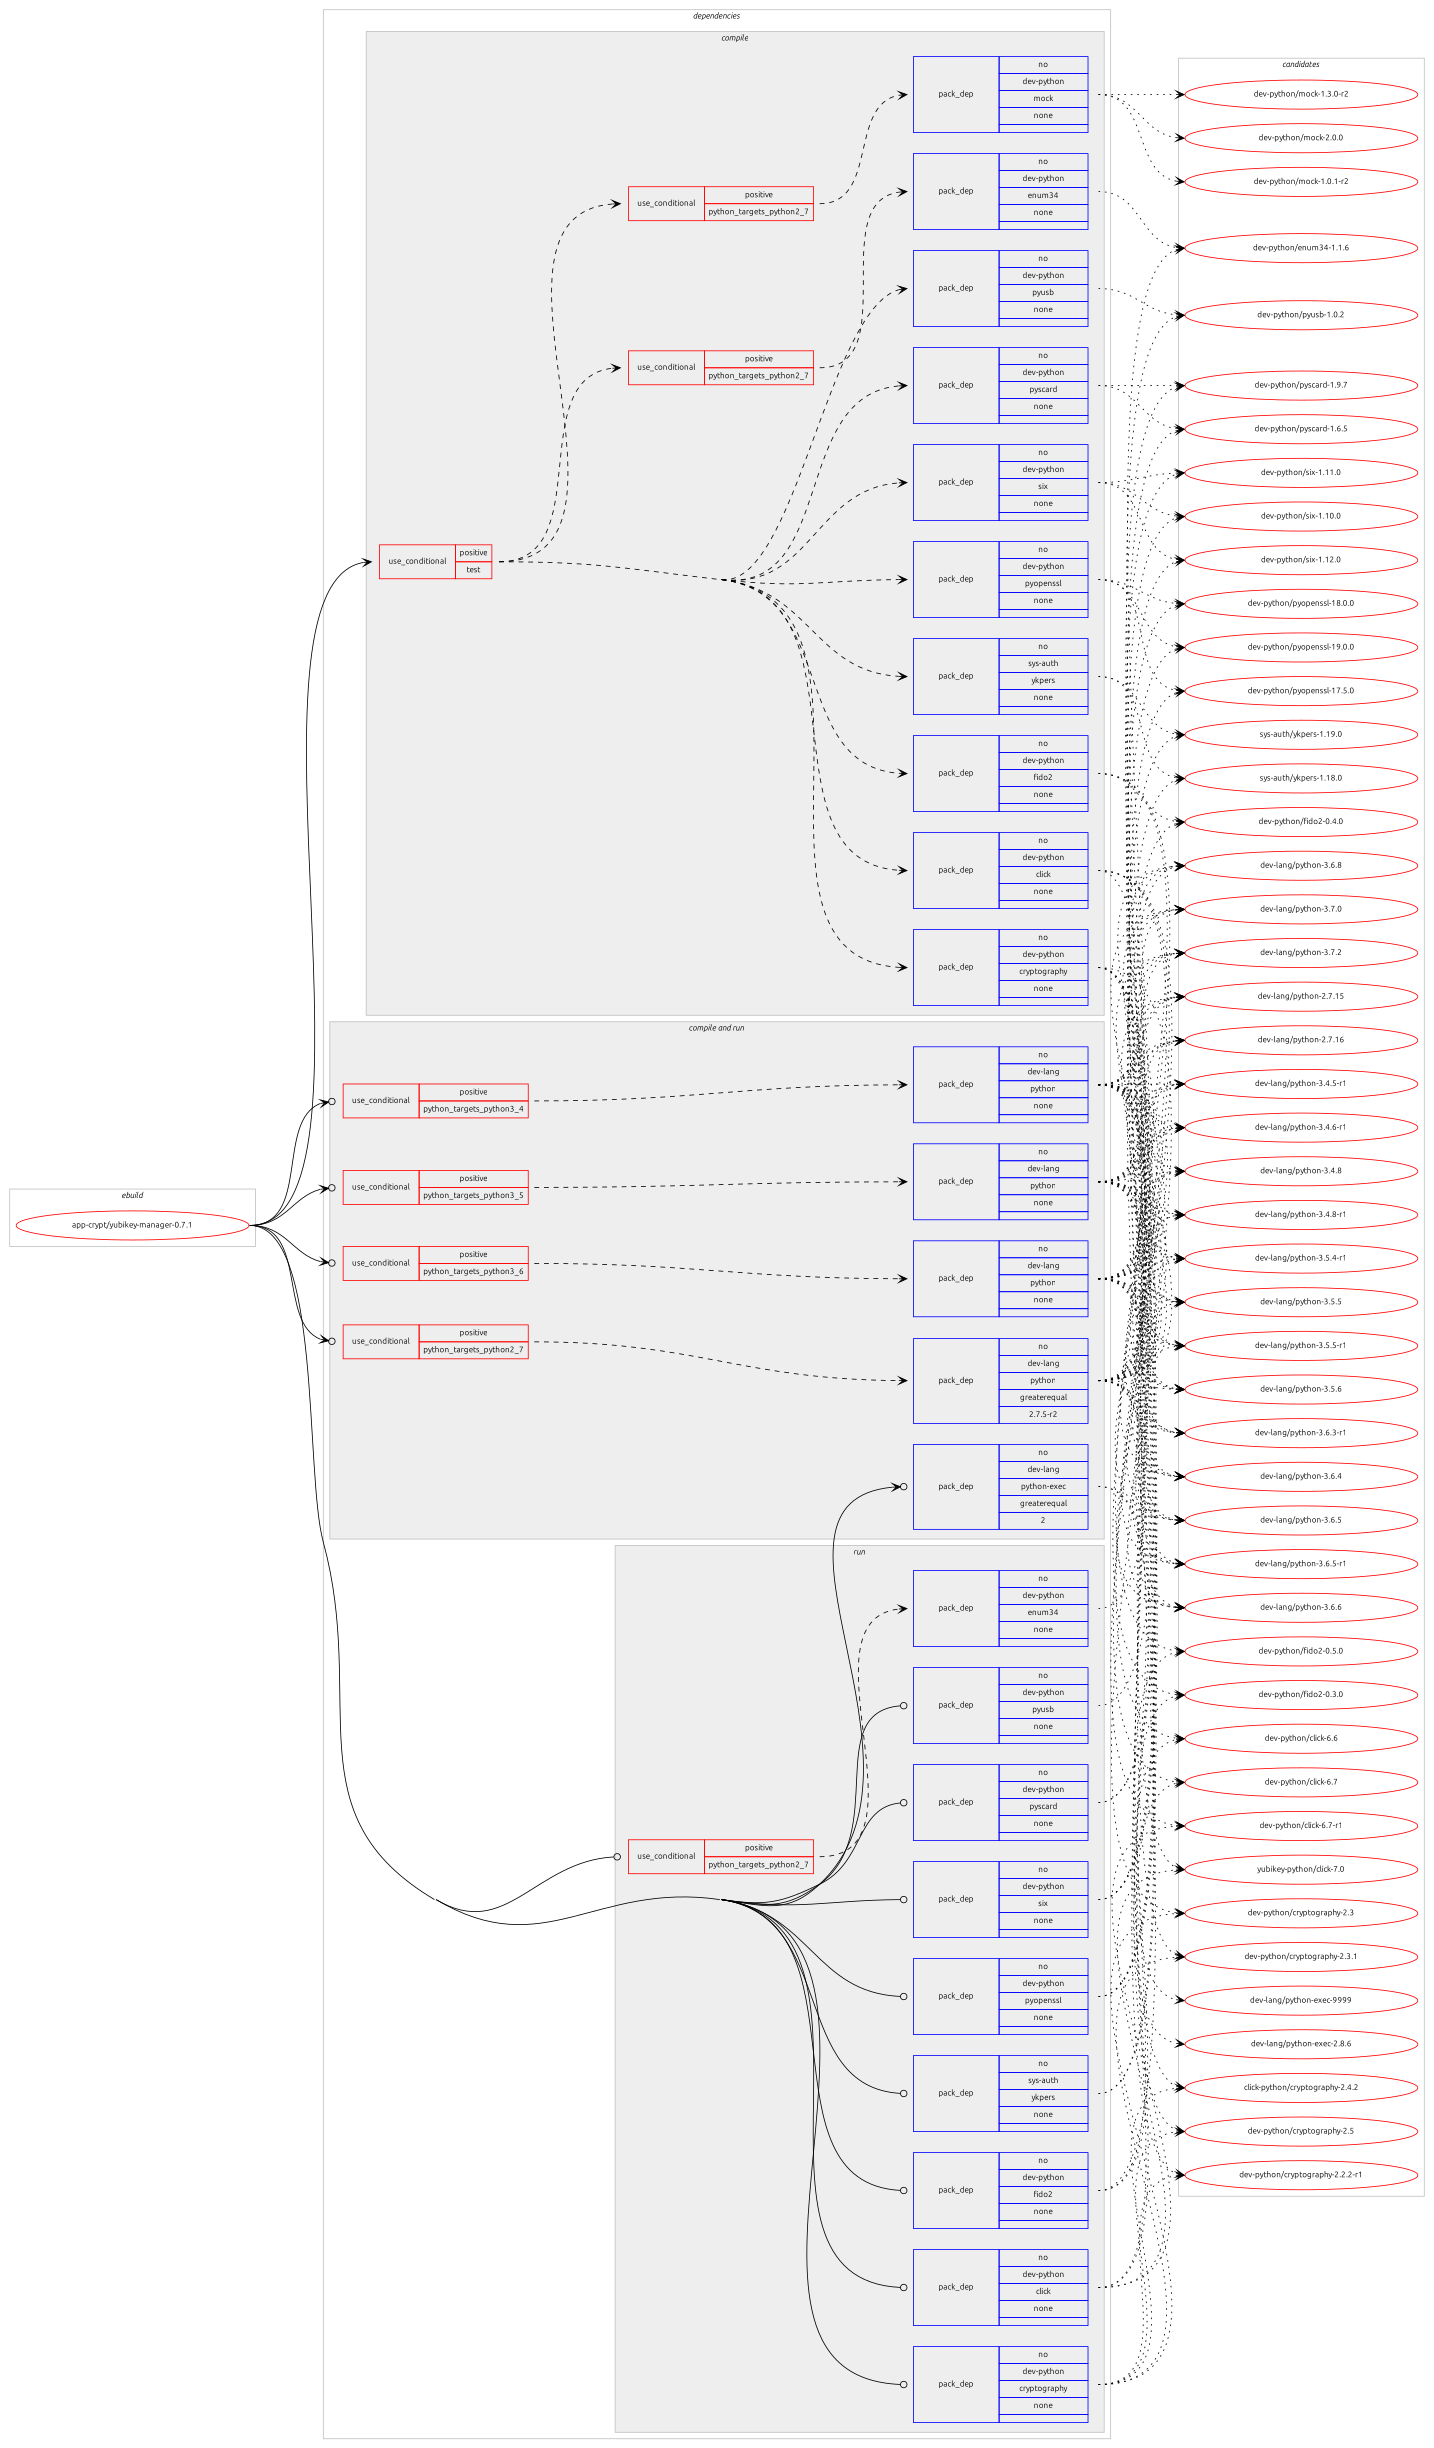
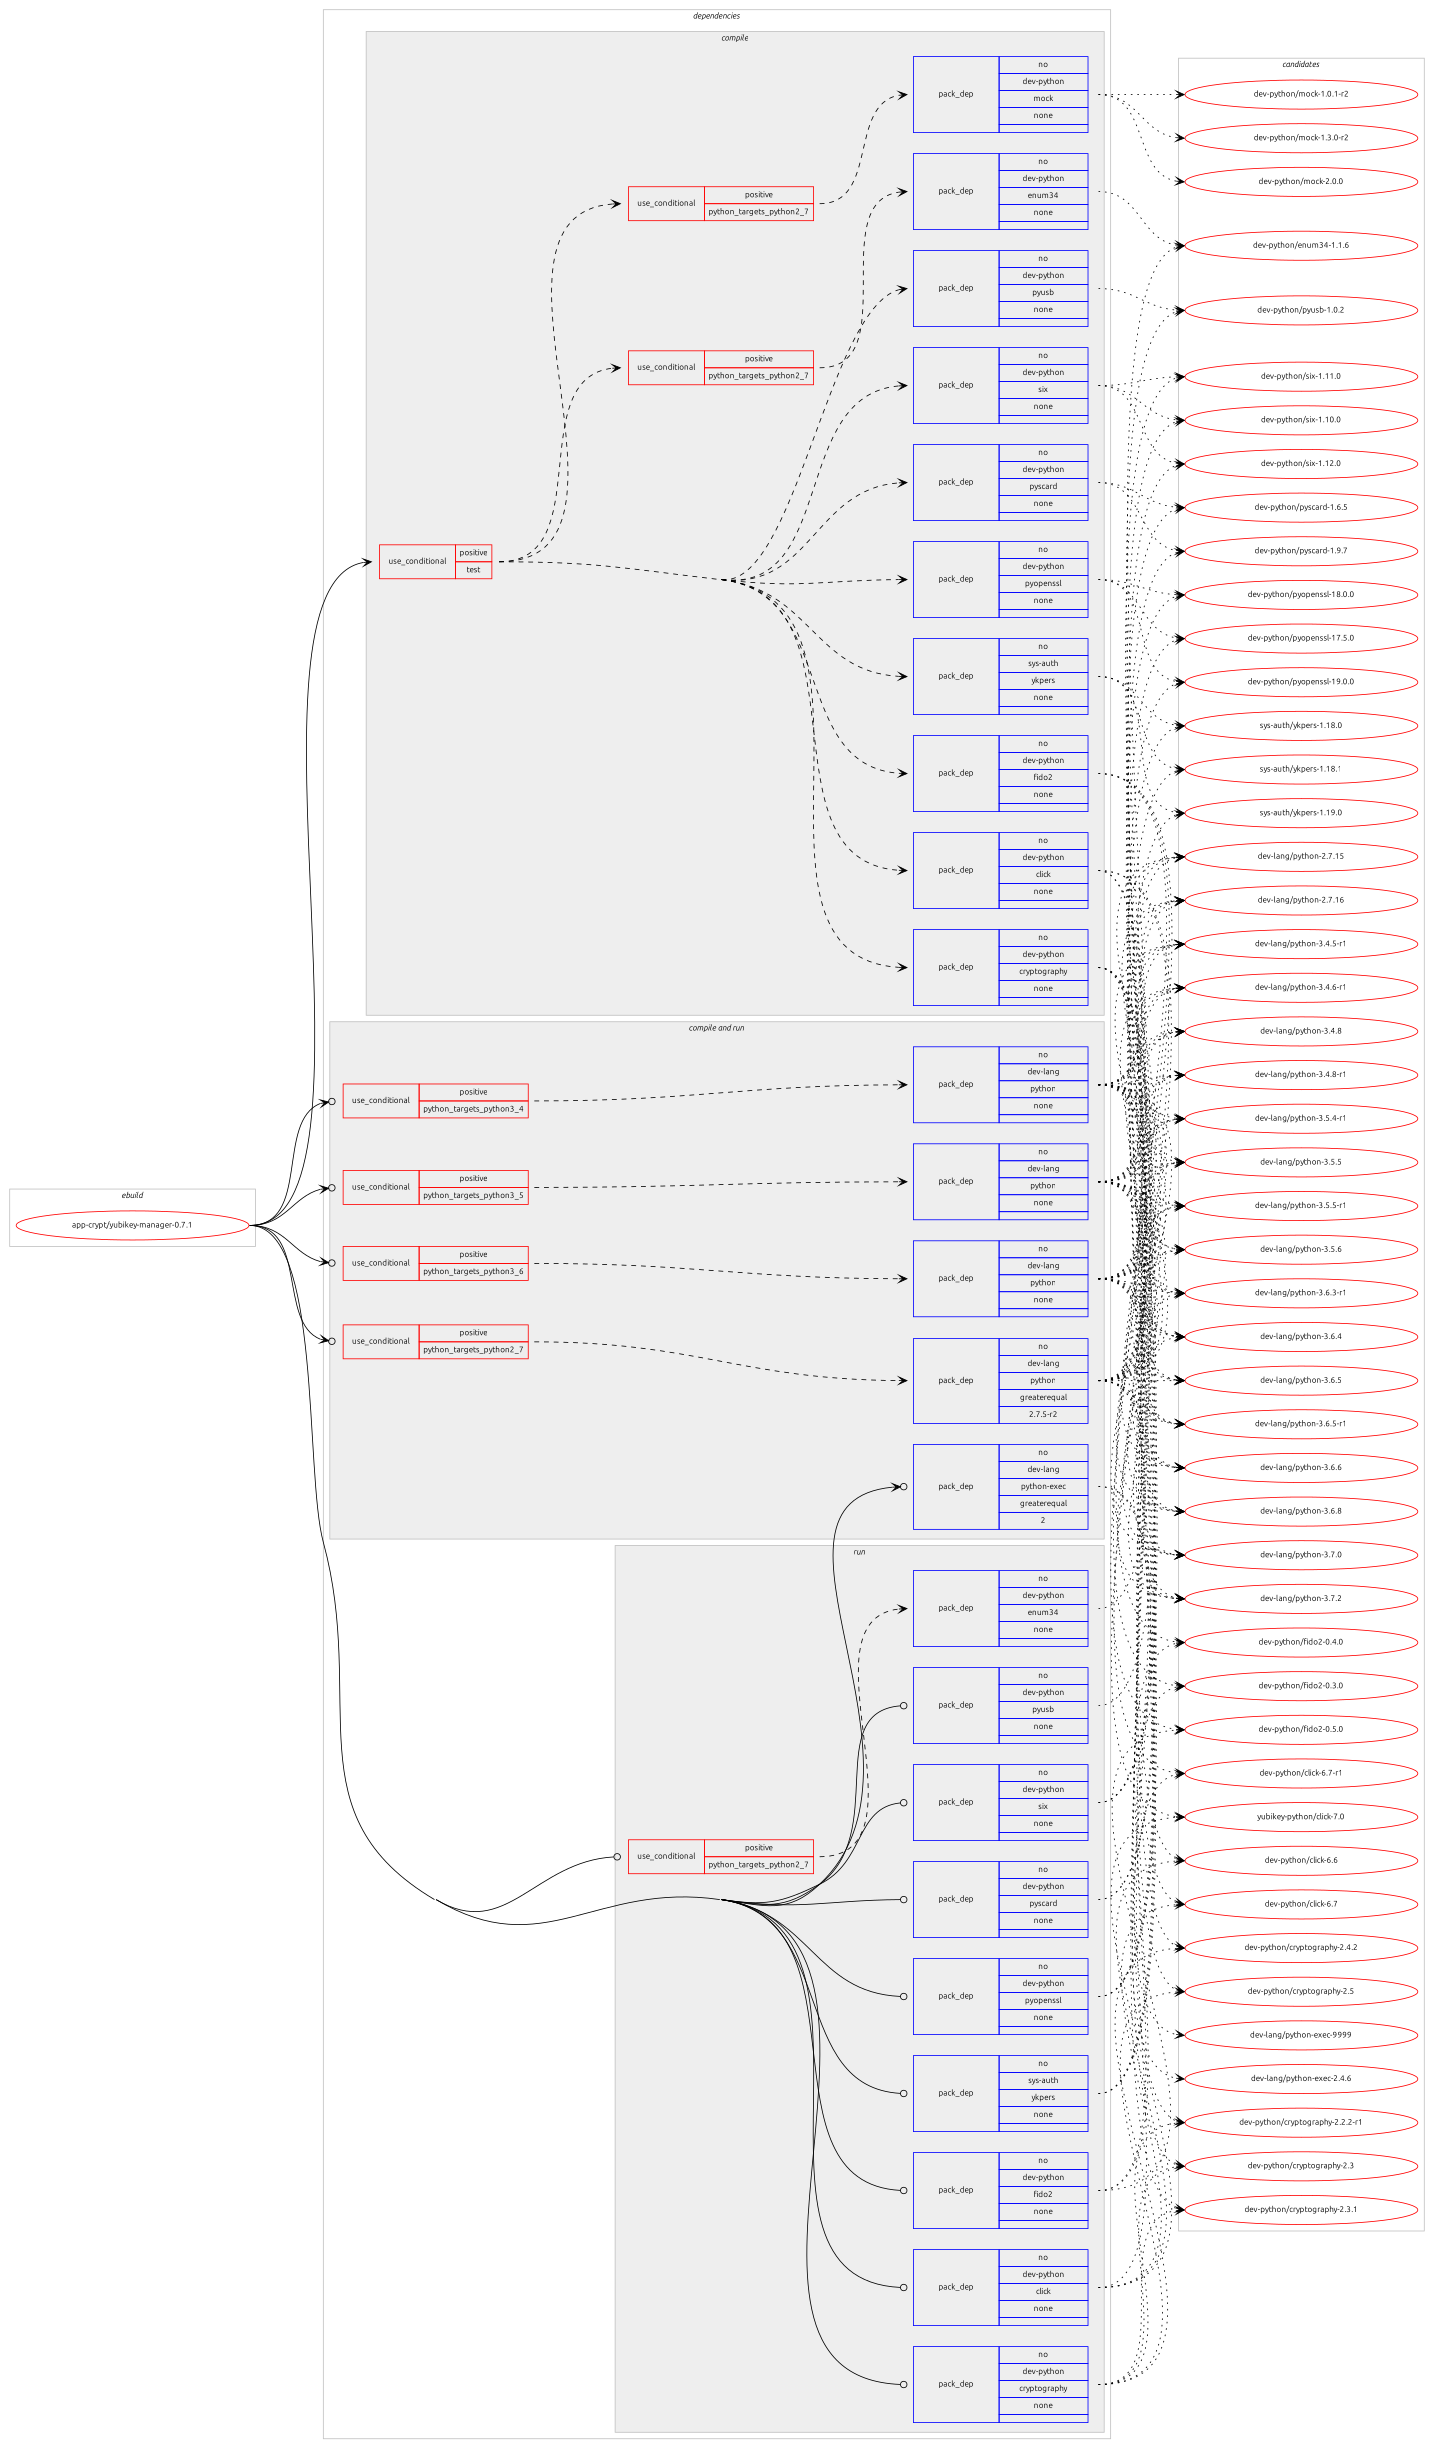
node "sys-auth/ykpers-1.18.1": added
node "dev-lang/python-exec-2.8.6": label "dev-lang/python-exec-2.8.6" -> "dev-lang/python-exec-2.4.6"
node "click-python/cryptography-2.4.2": label "click-python/cryptography-2.4.2" -> "dev-python/cryptography-2.4.2"
